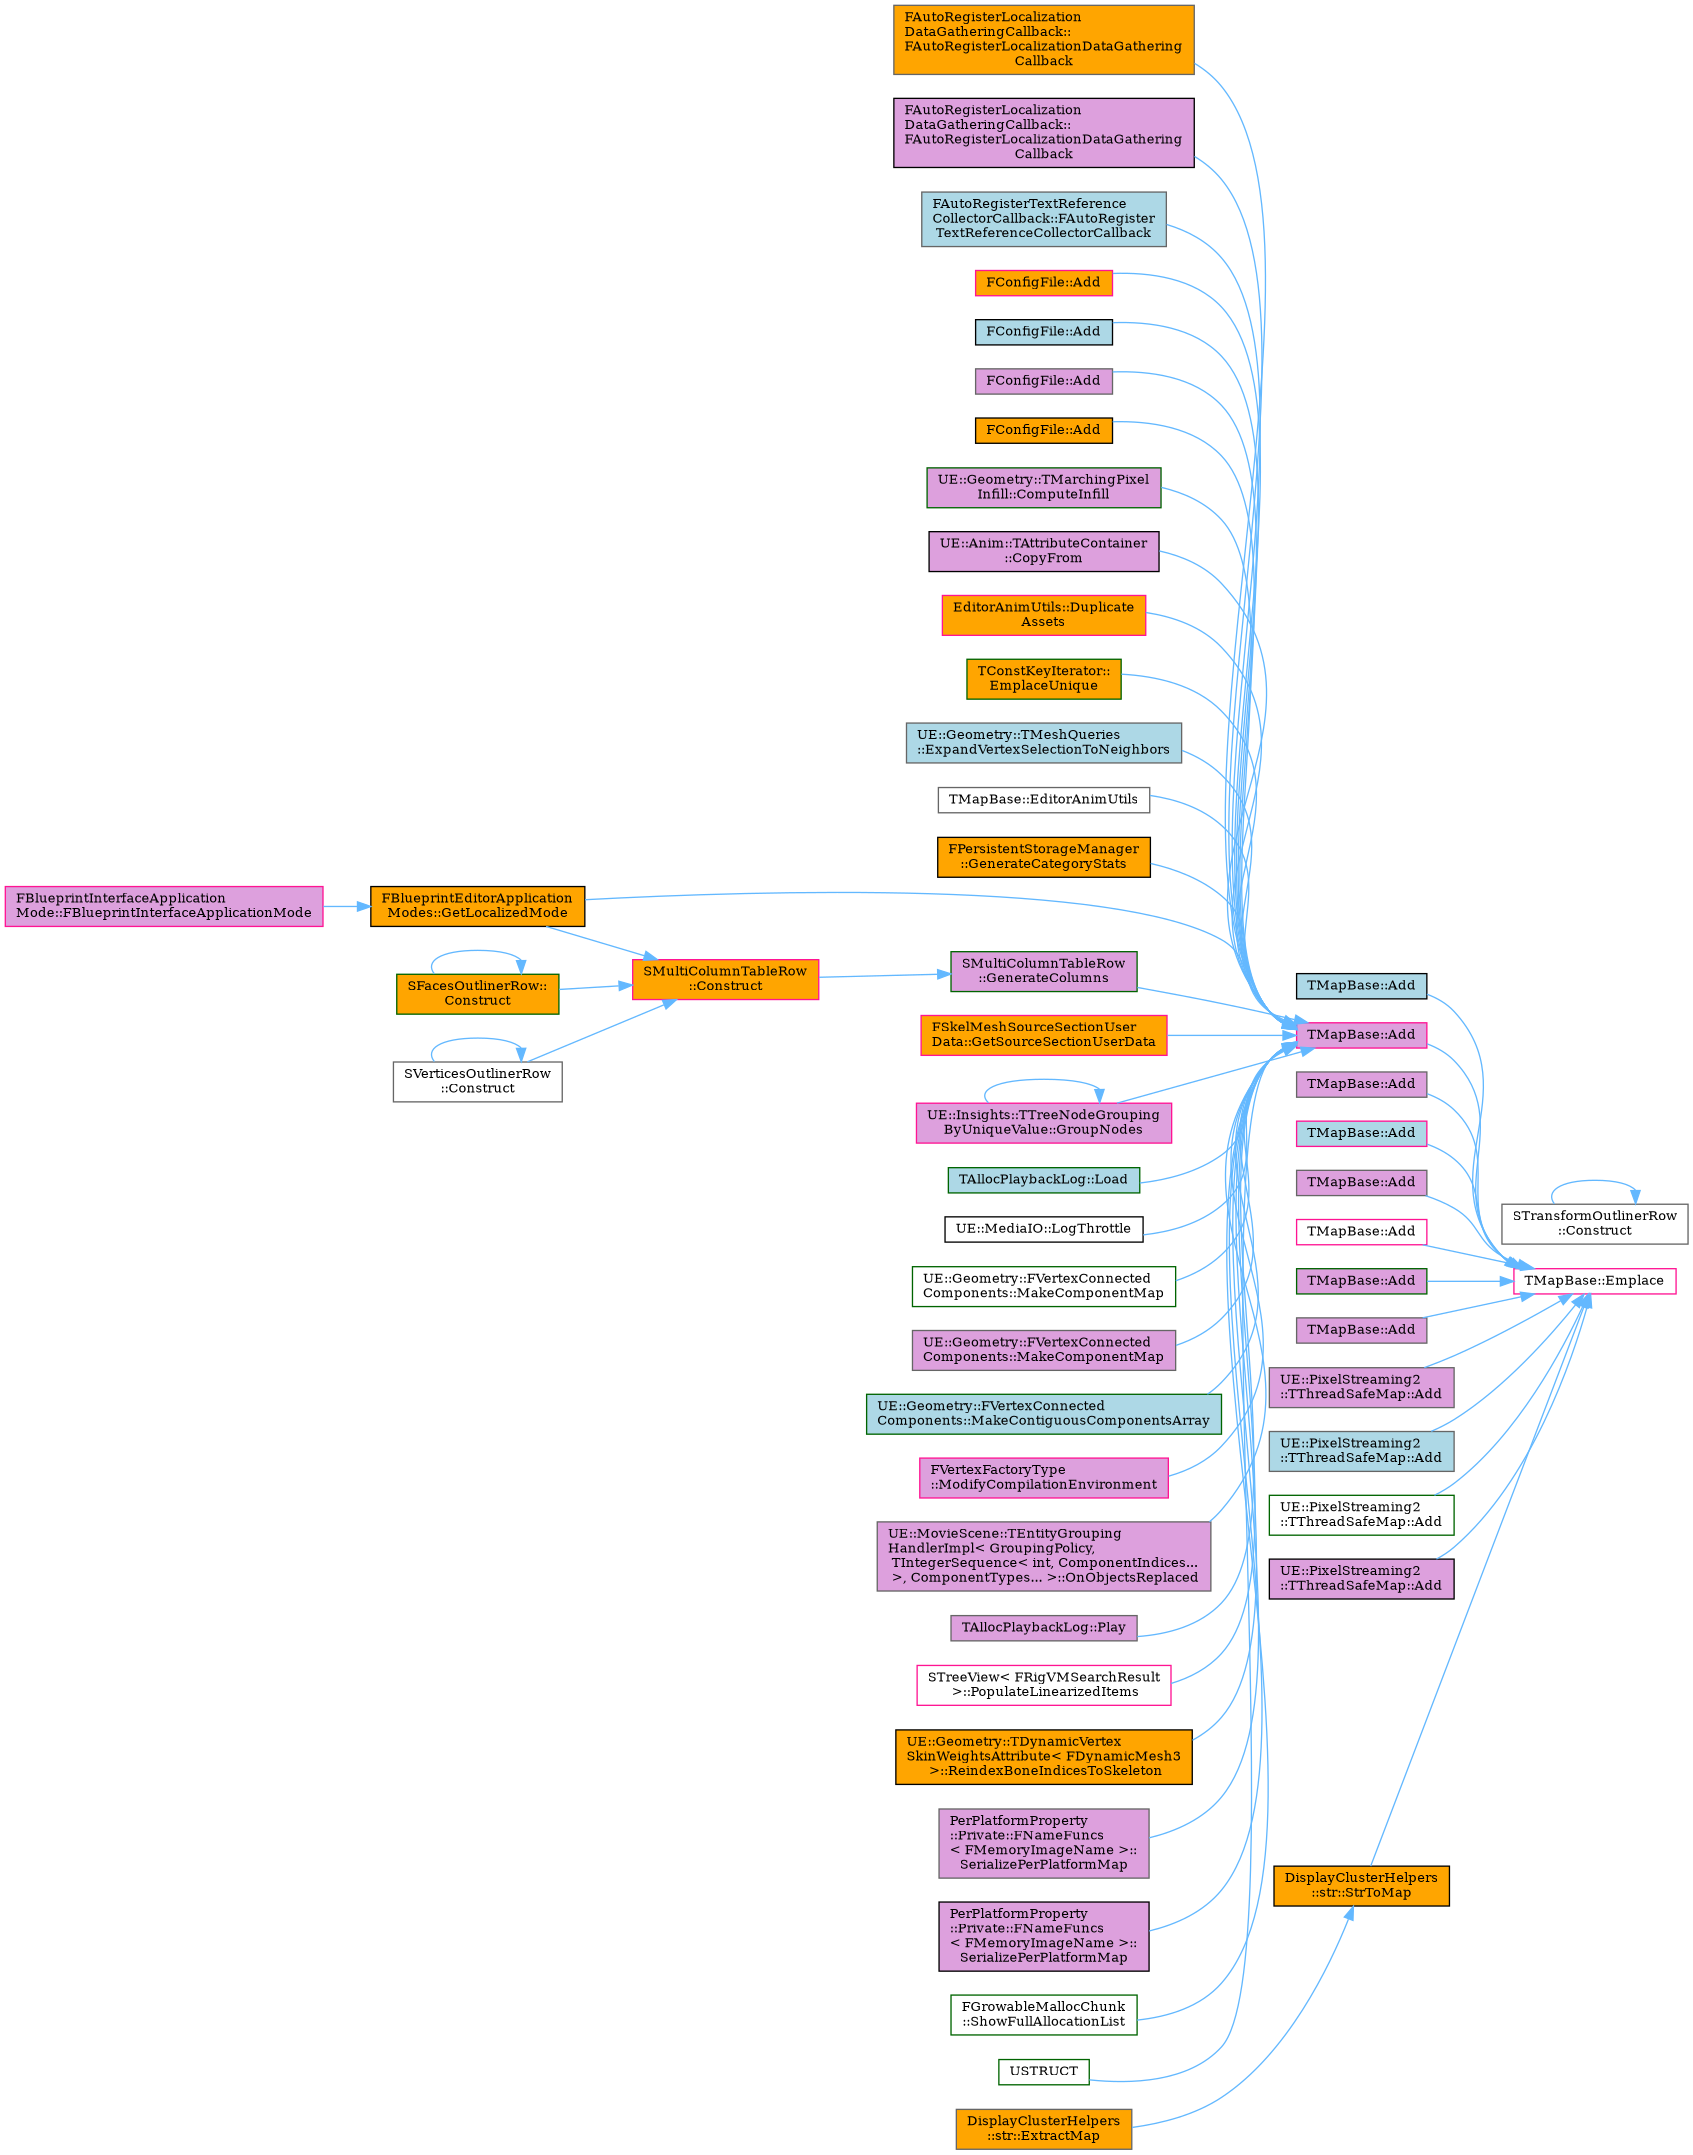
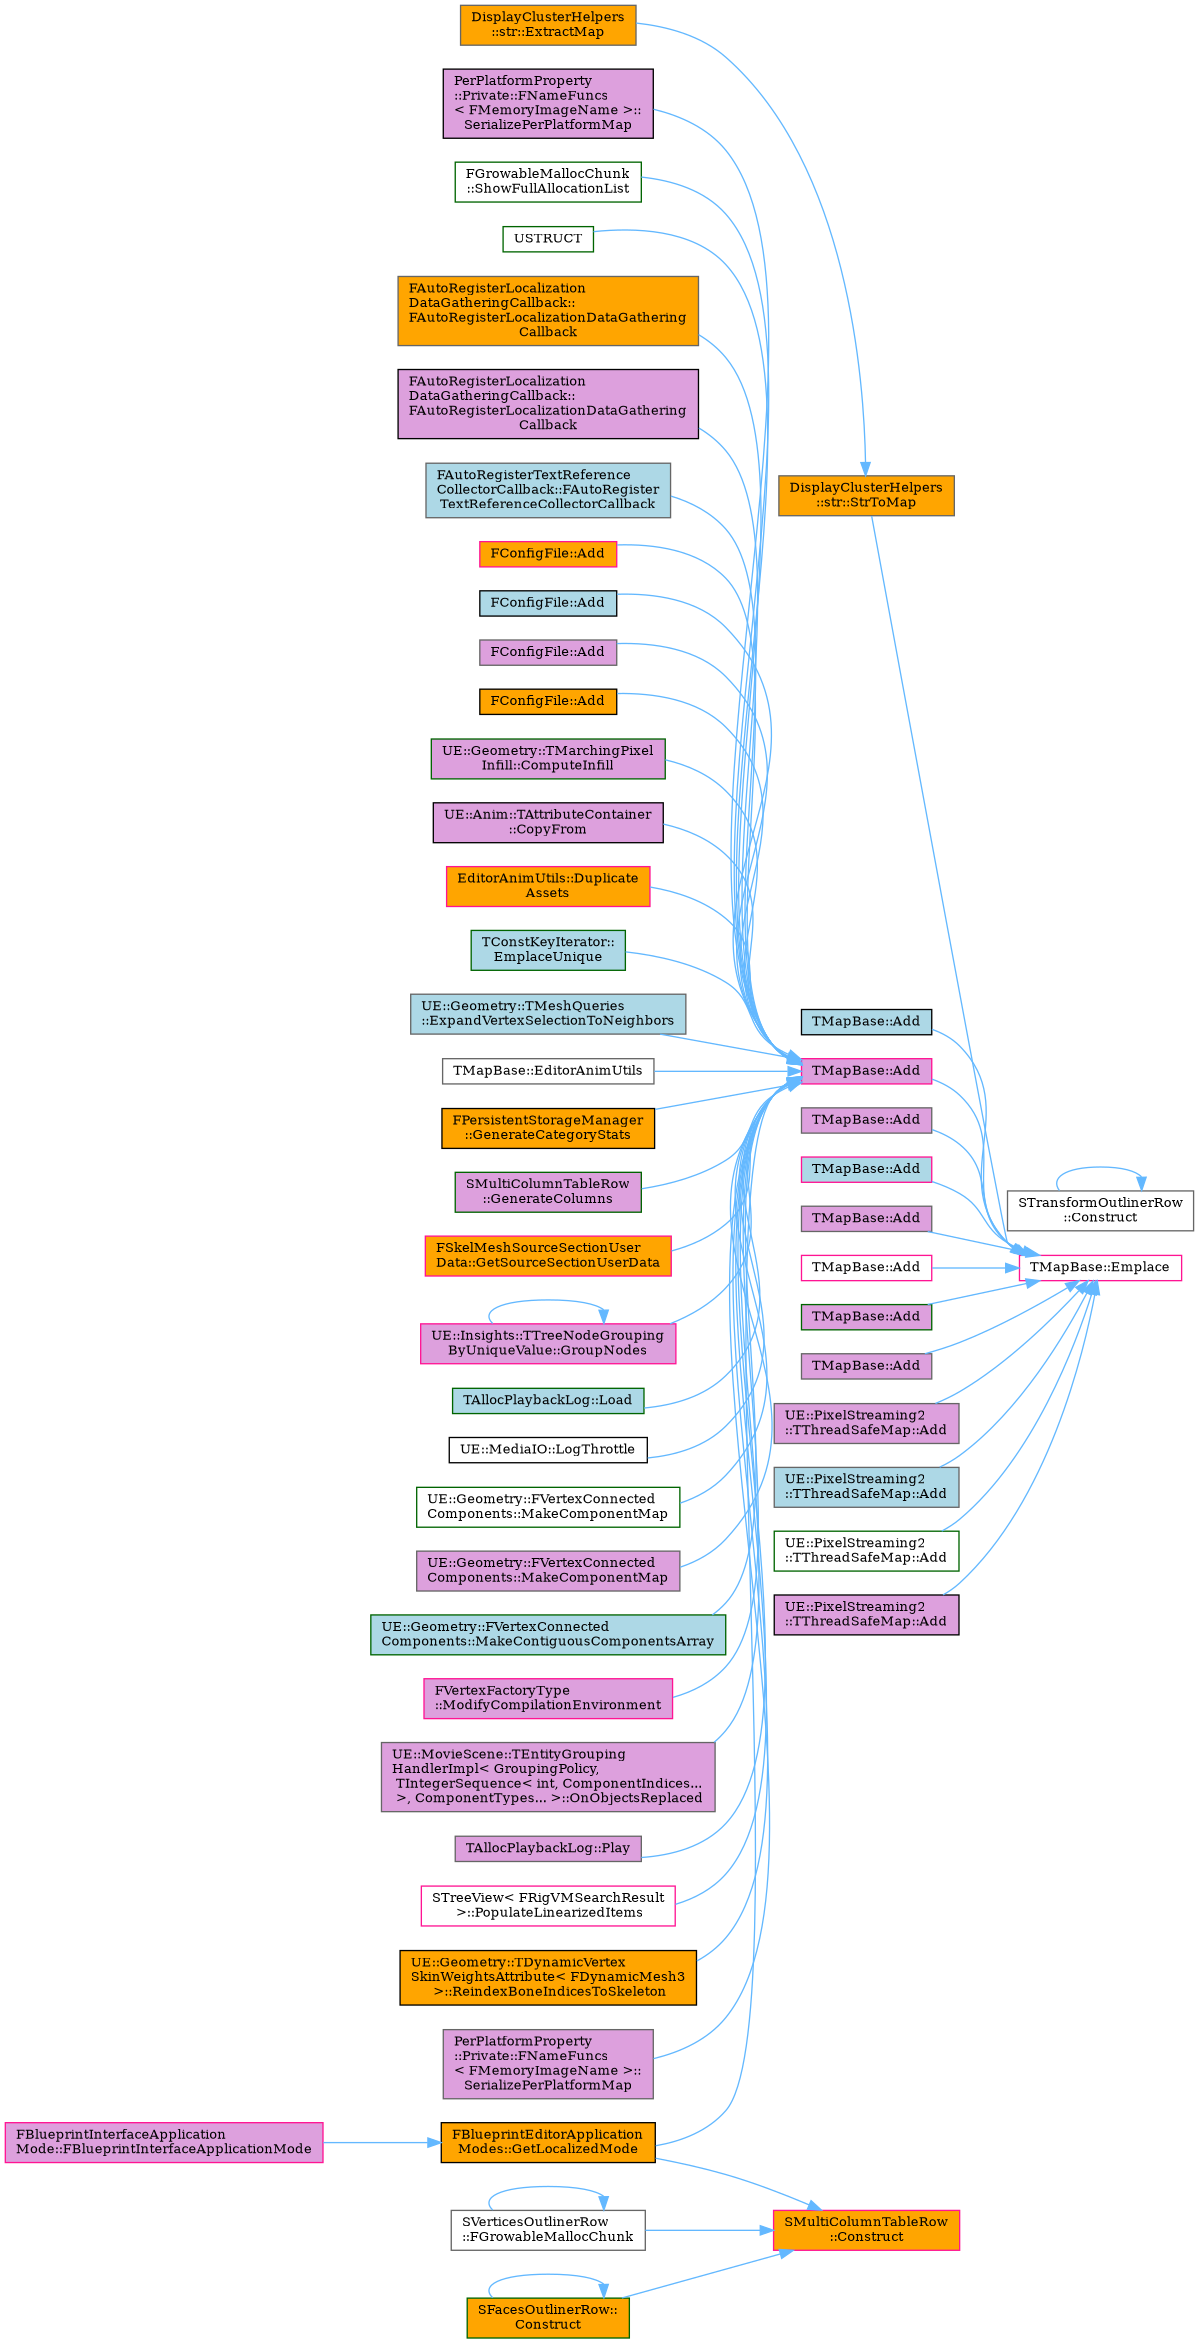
node "TConstKeyIterator:: EmplaceUnique": fillcolor orange -> lightblue
edge "SMultiColumnTableRow ::Construct" -> "SMultiColumnTableRow ::GenerateColumns": removed
node "SVerticesOutlinerRow ::Construct": label "SVerticesOutlinerRow ::Construct" -> "SVerticesOutlinerRow ::FGrowableMallocChunk"
node "DisplayClusterHelpers ::str::StrToMap": color black -> gray40
